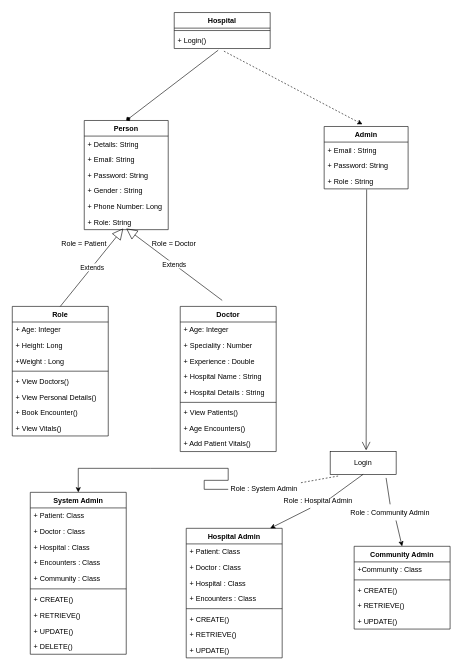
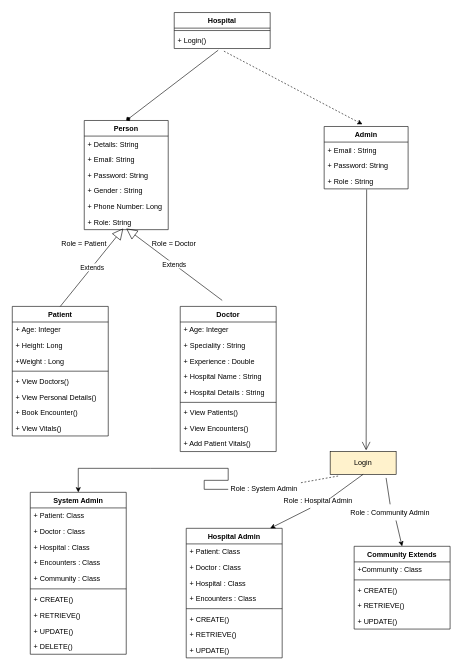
node "Role": label "Role" -> "Patient"
node "+ Speciality : Number": label "+ Speciality : Number" -> "+ Speciality : String"
node "+ Age Encounters()": label "+ Age Encounters()" -> "+ View Encounters()"
node "Login": fillcolor #ffffff -> #fff2cc
node "Community Admin": label "Community Admin" -> "Community Extends"
